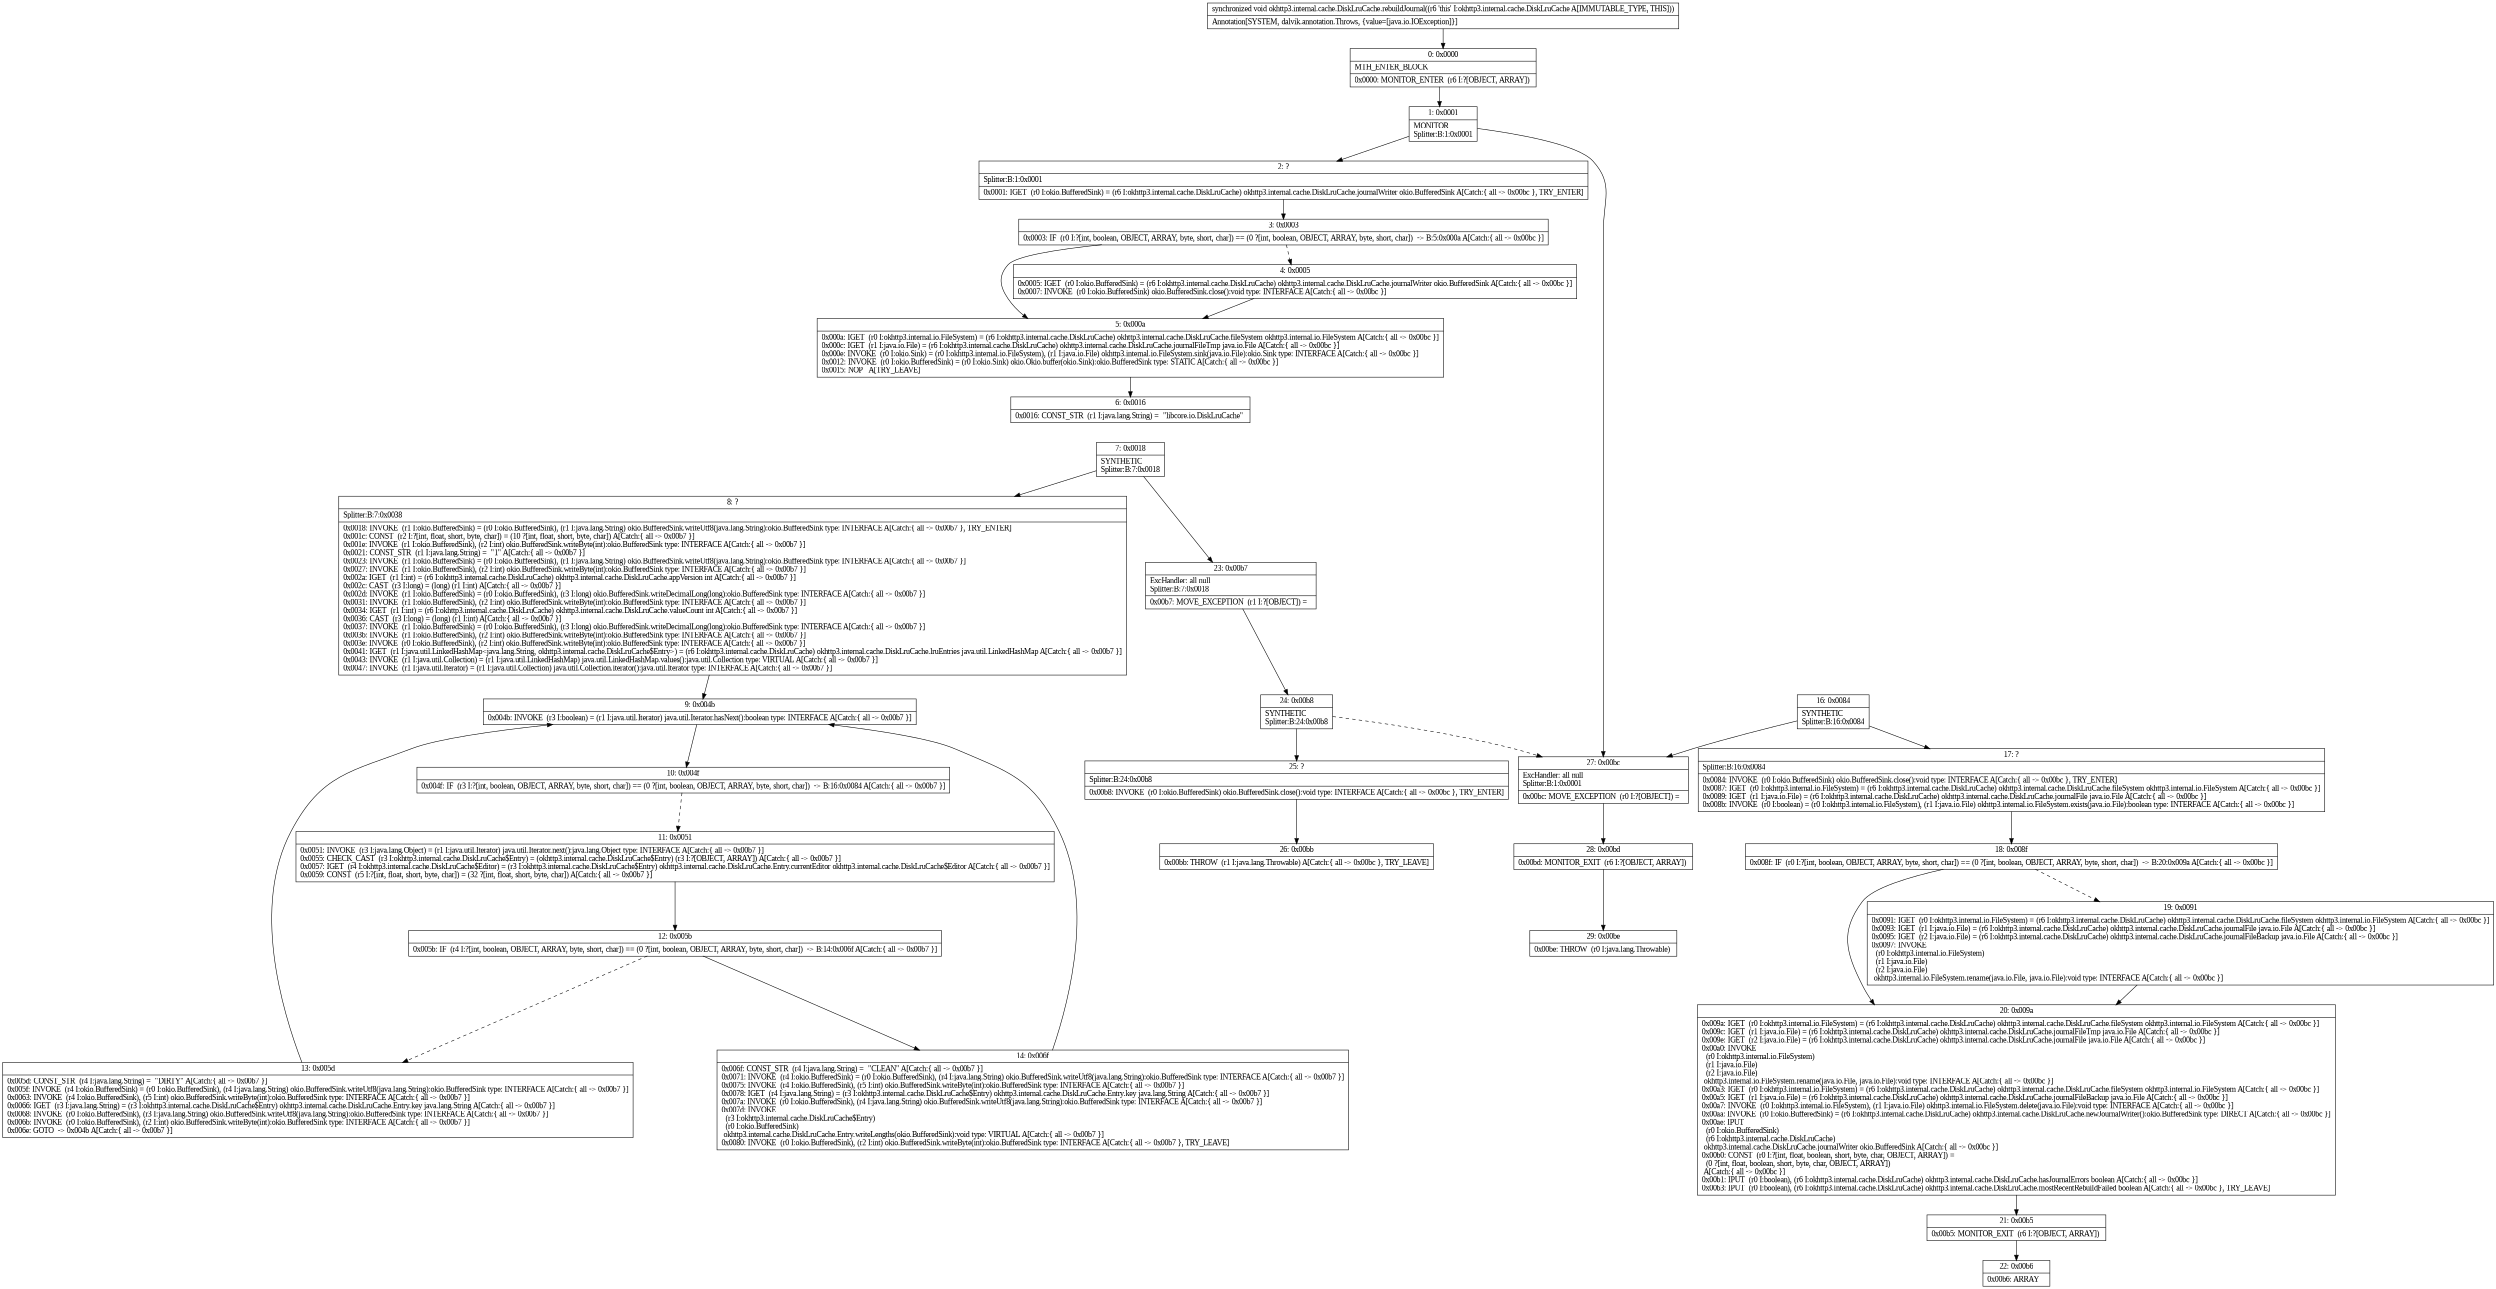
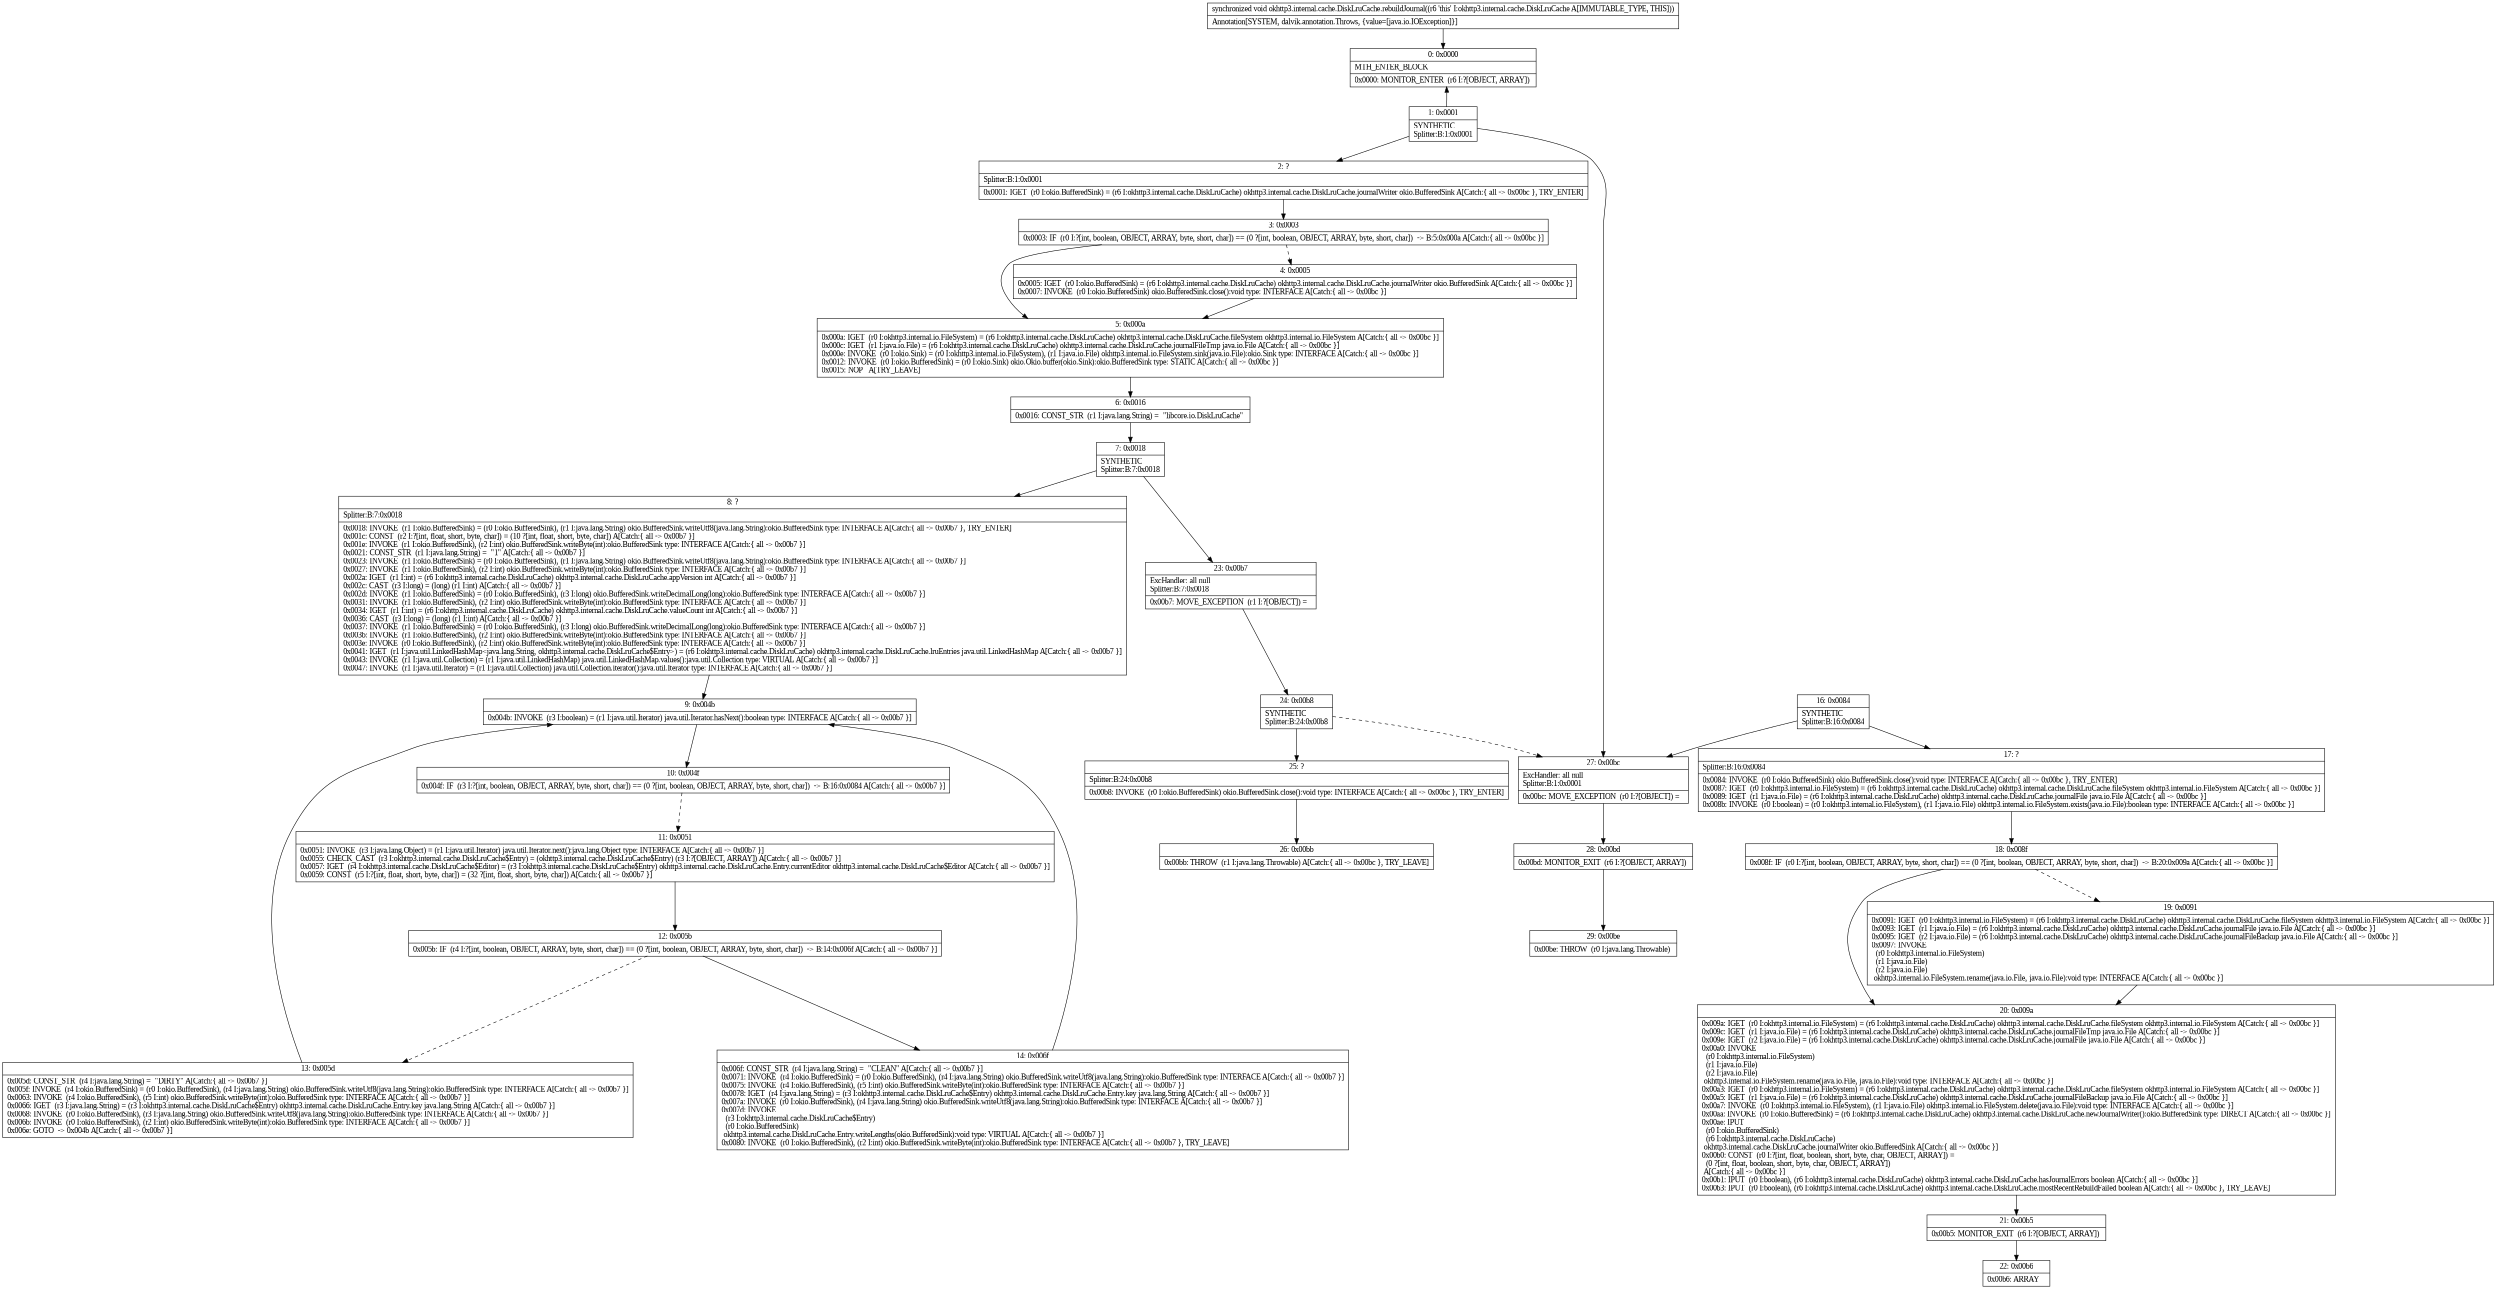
edge "0: 0x0000" -> "1: 0x0001": reversed
node "1: 0x0001": text "MONITOR" -> "SYNTHETIC"
edge "6: 0x0016" -> "7: 0x0018": added
node "8: ?": text "Splitter:B:7:0x0038" -> "Splitter:B:7:0x0018"
